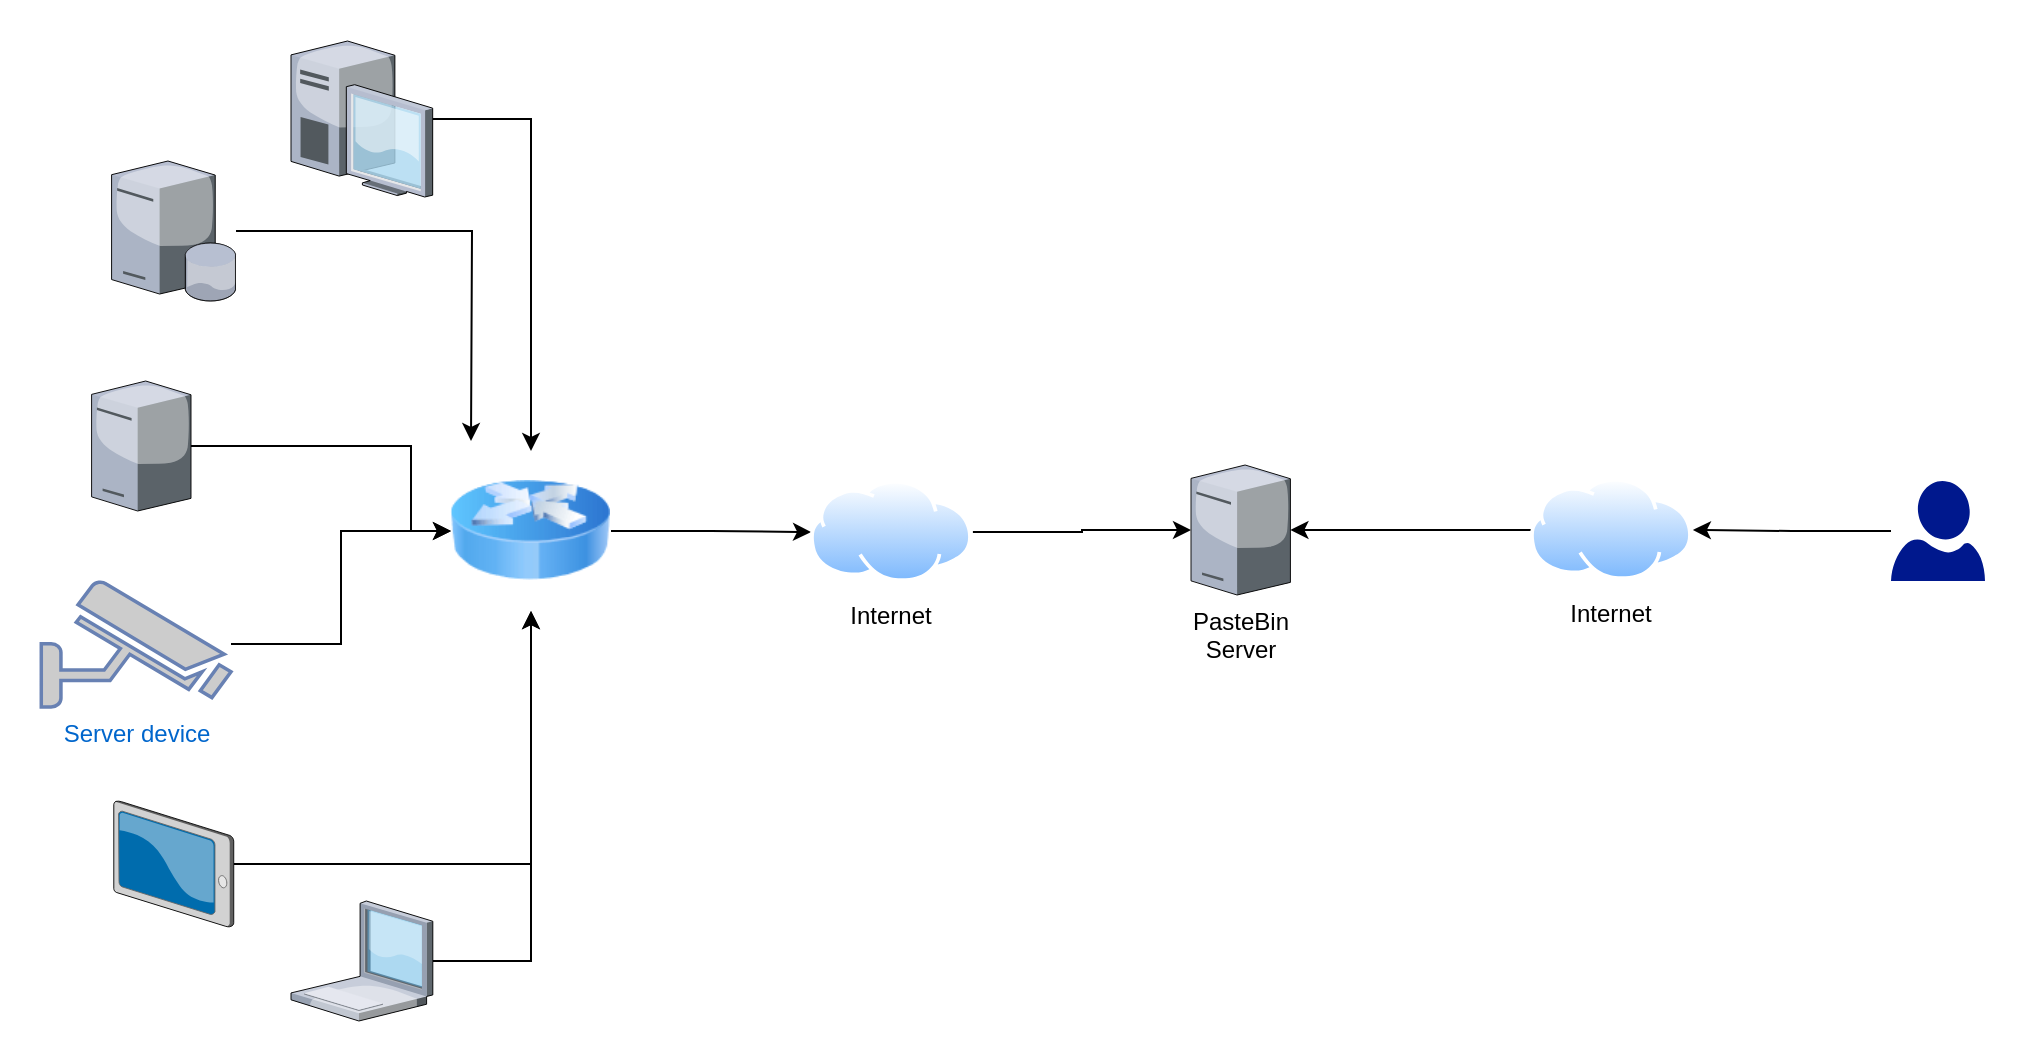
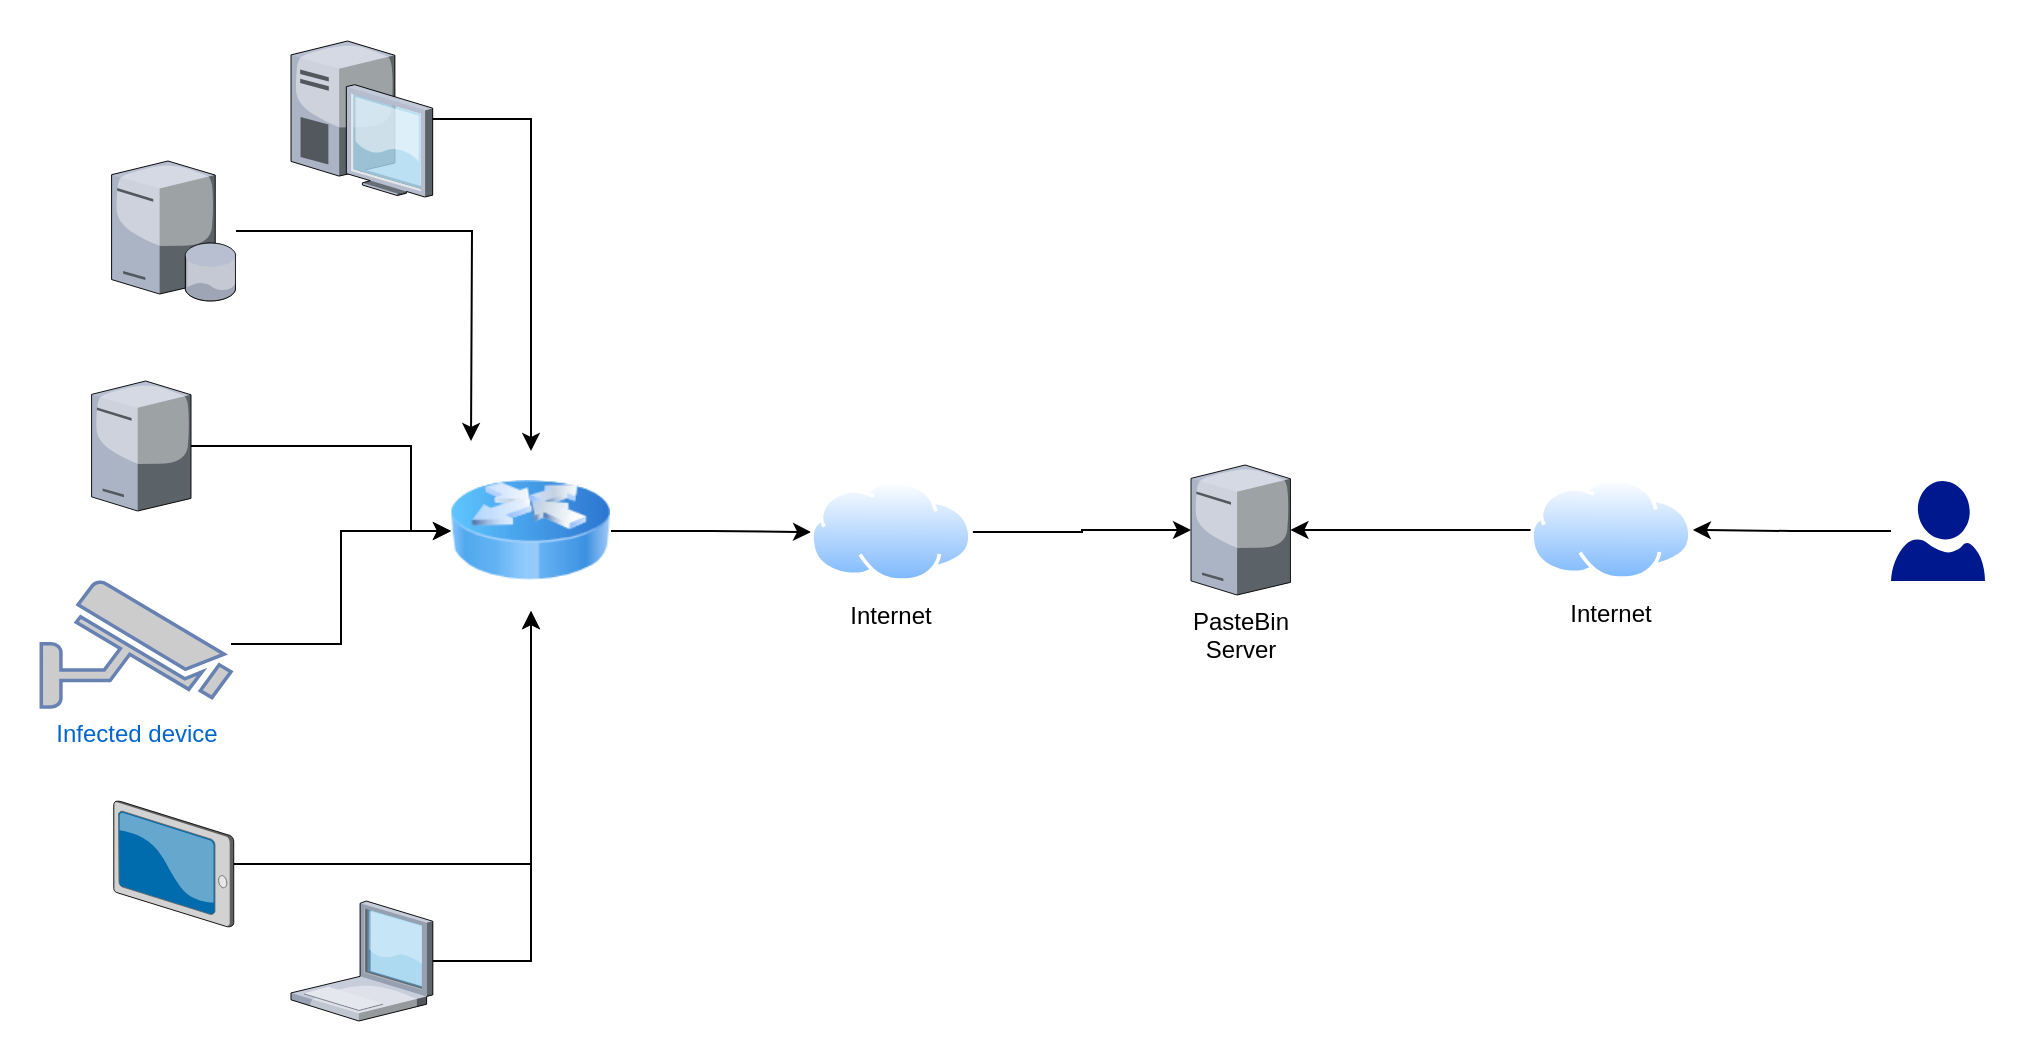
node "Server device": label "Server device" -> "Infected device"
